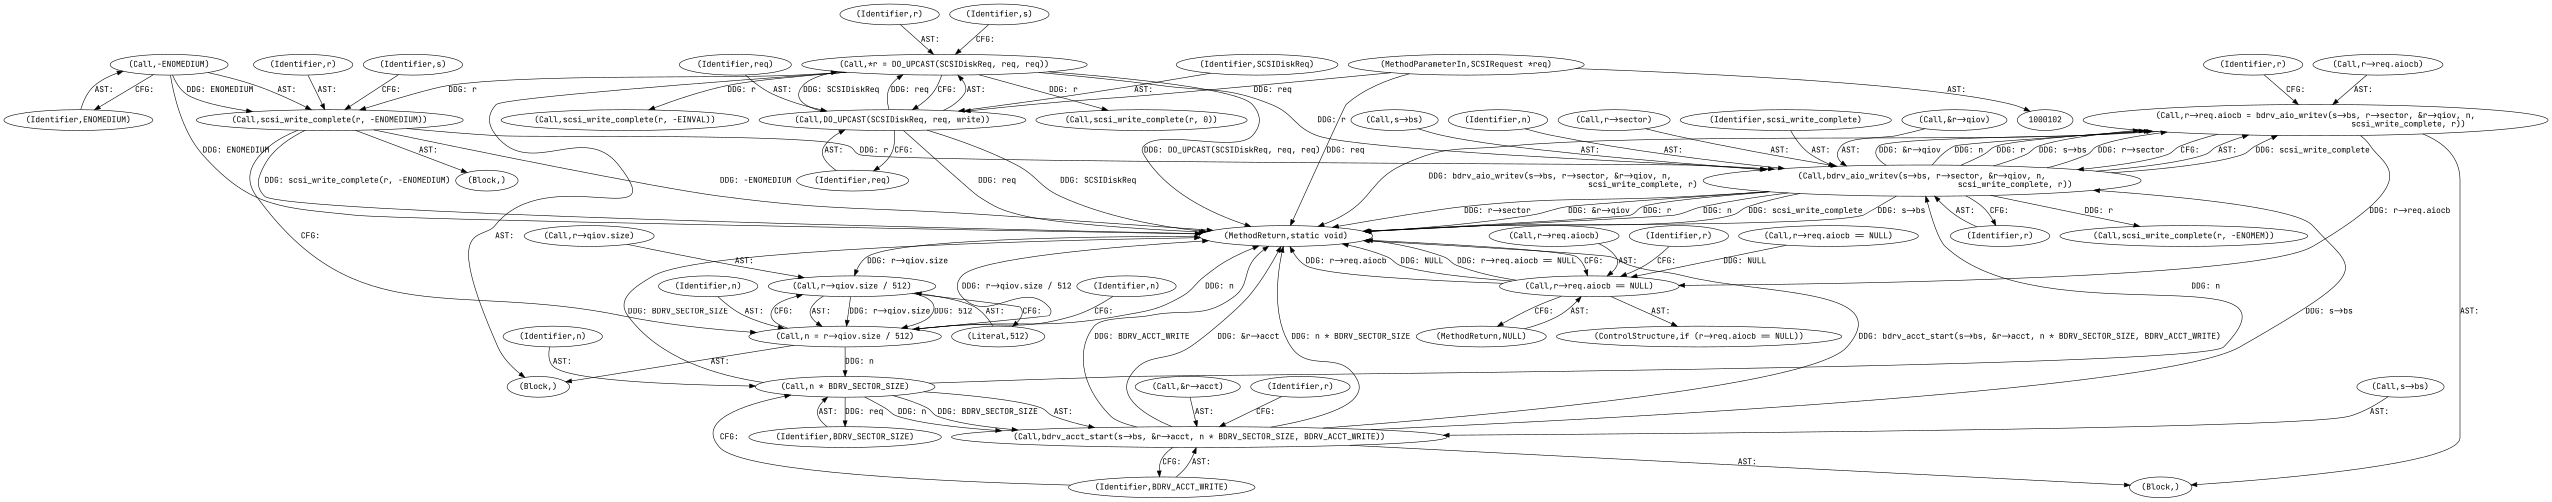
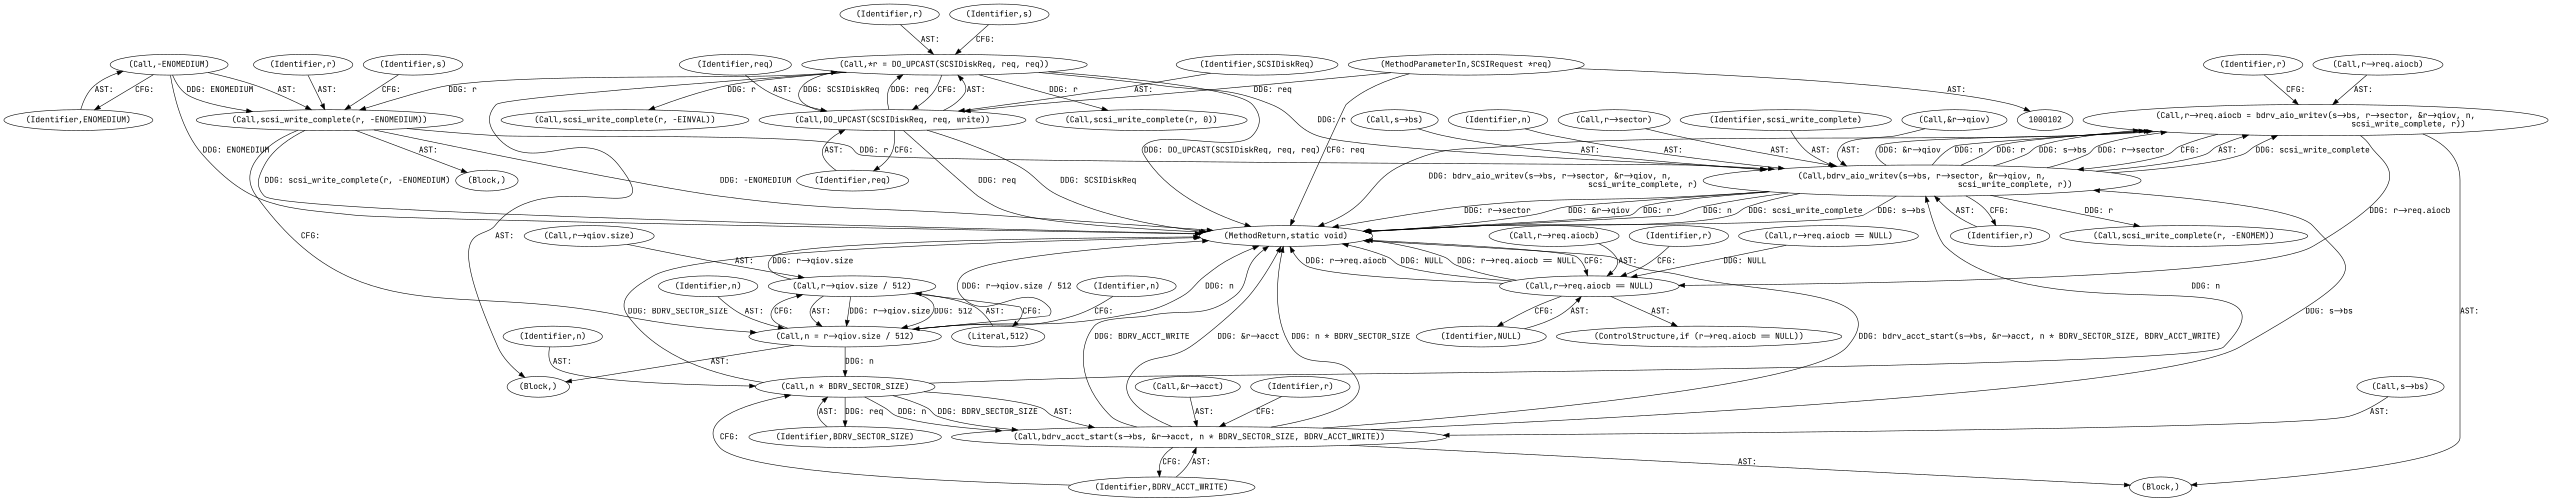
edge "(MethodParameterIn,SCSIRequest *req)" -> "(MethodReturn,static void)": label "DDG: req" -> "CFG: req"
edge "(MethodReturn,static void)" -> "(Call,r->qiov.size / 512)": reversed
node "(MethodReturn,NULL)": label "(MethodReturn,NULL)" -> "(Identifier,NULL)"
